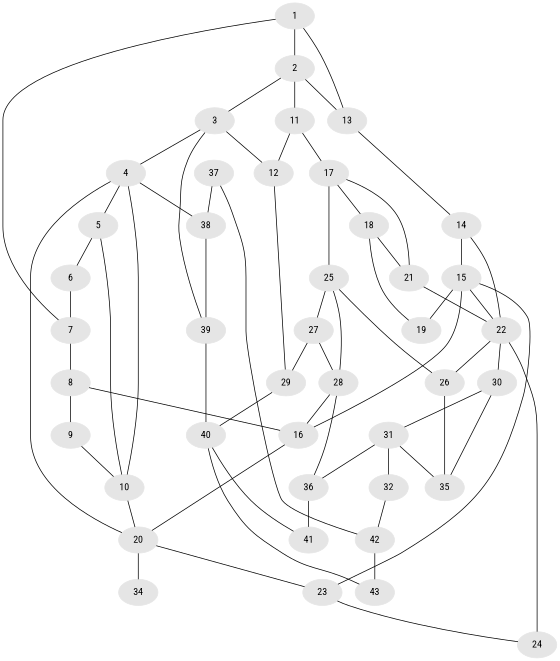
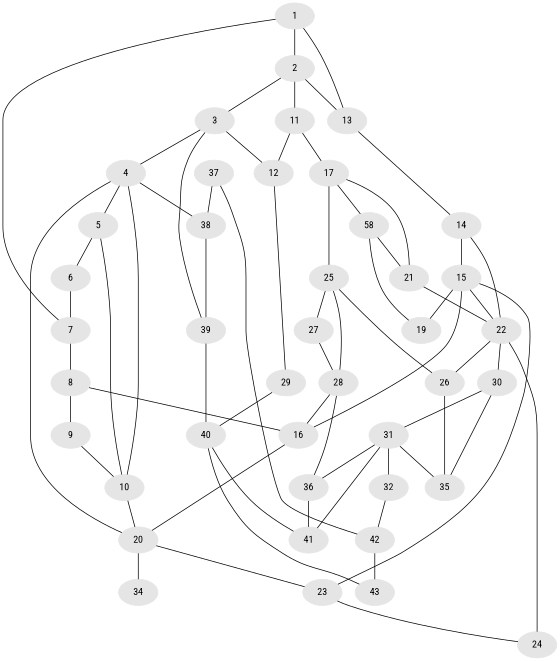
node "18": label "18" -> "58"
edge "27" -- "29": removed
edge "31" -- "41": added
